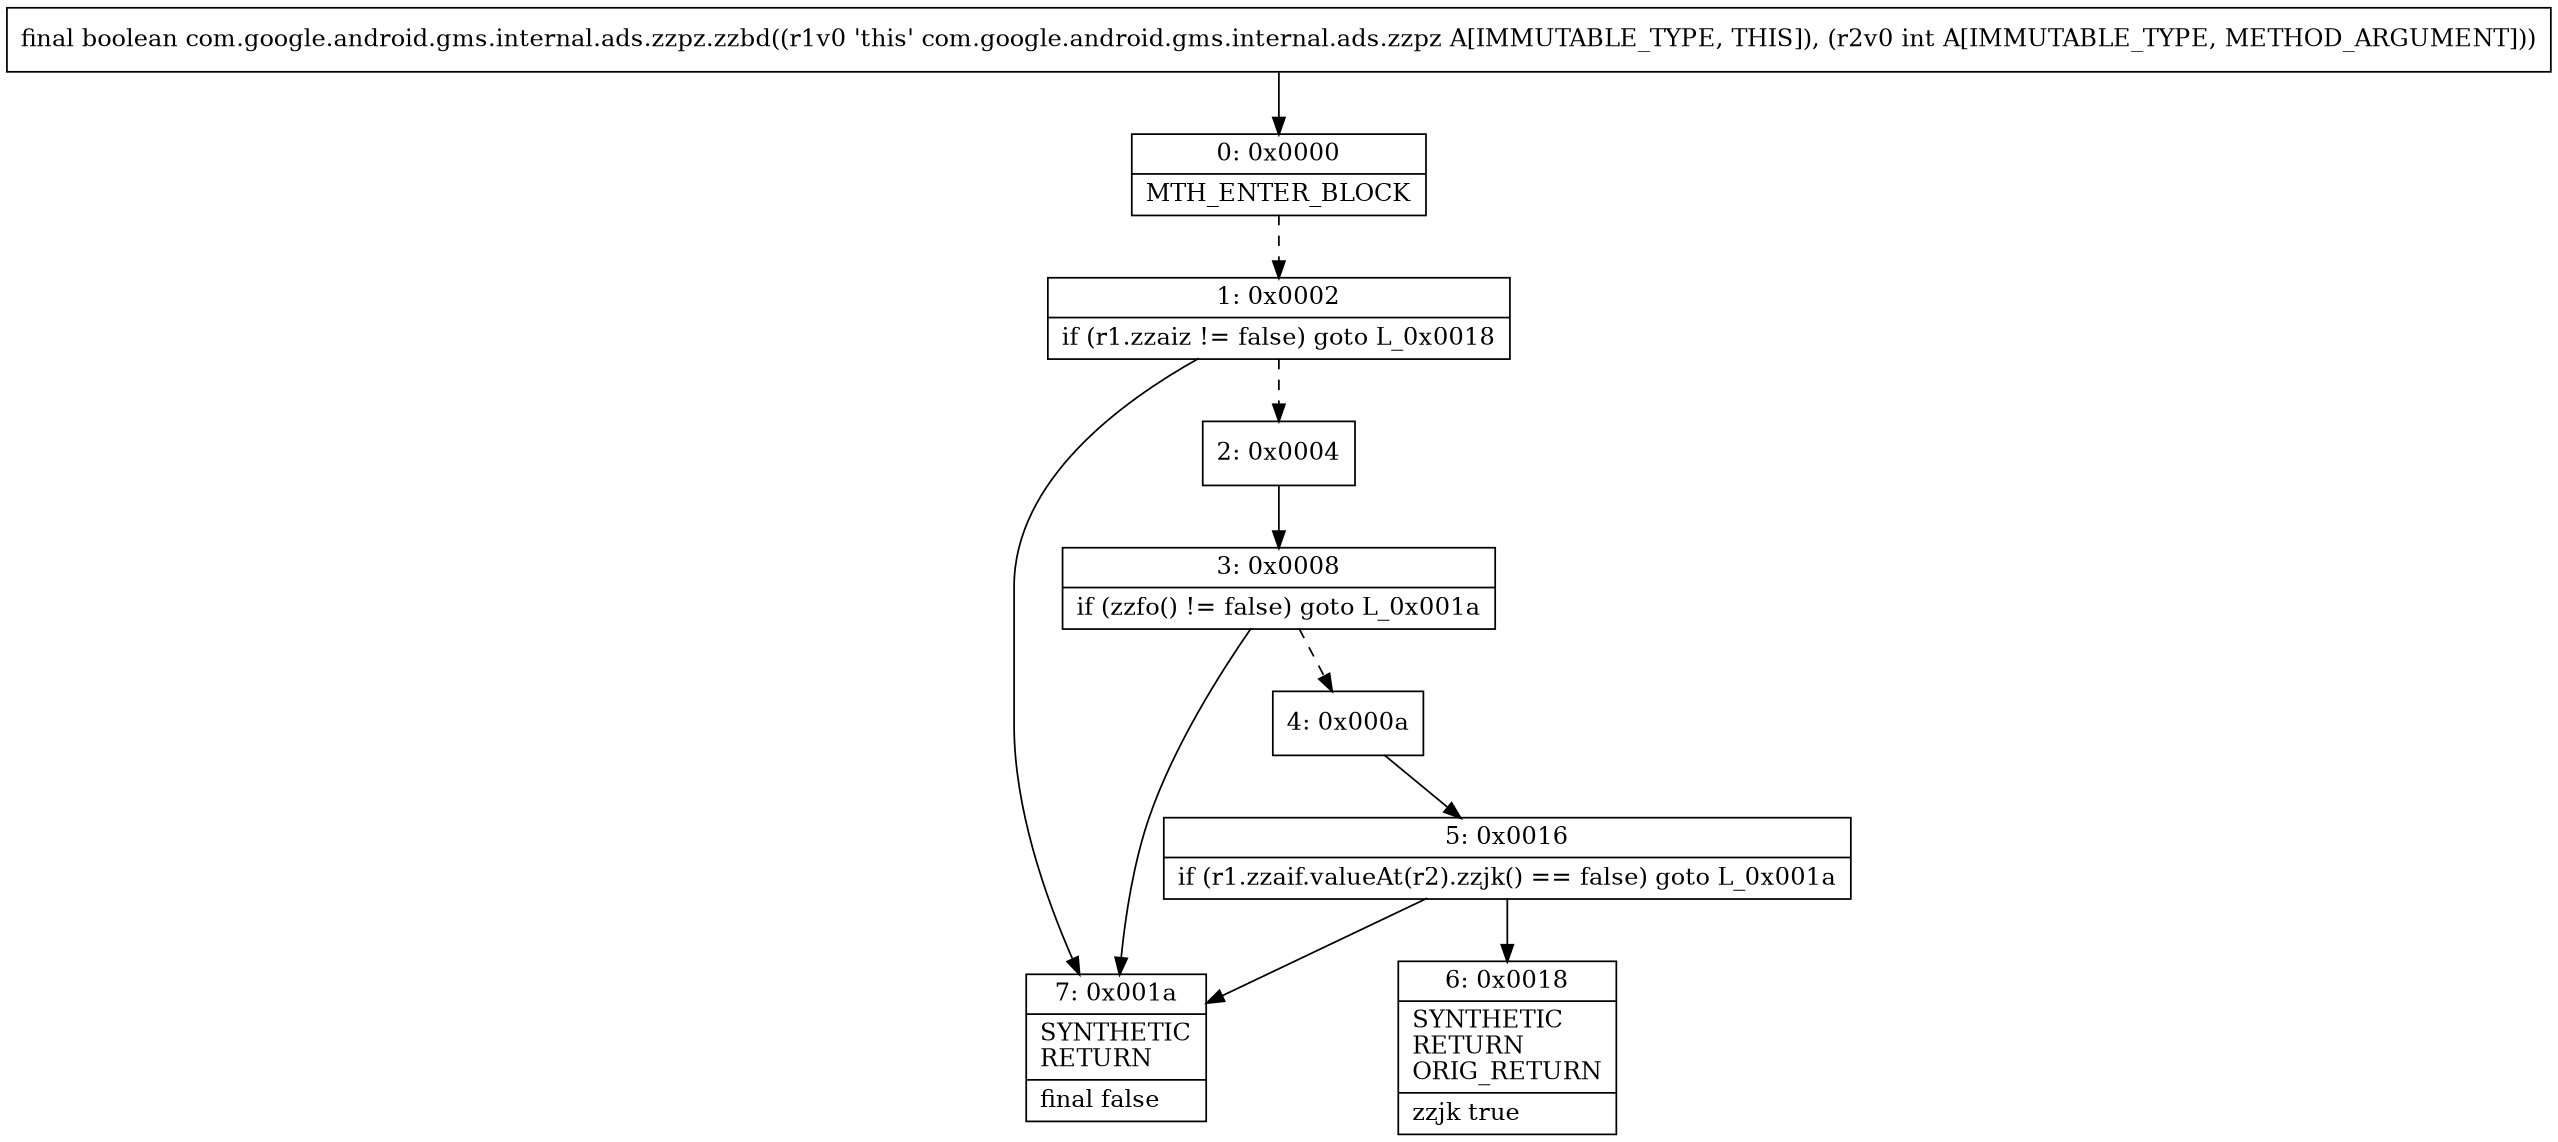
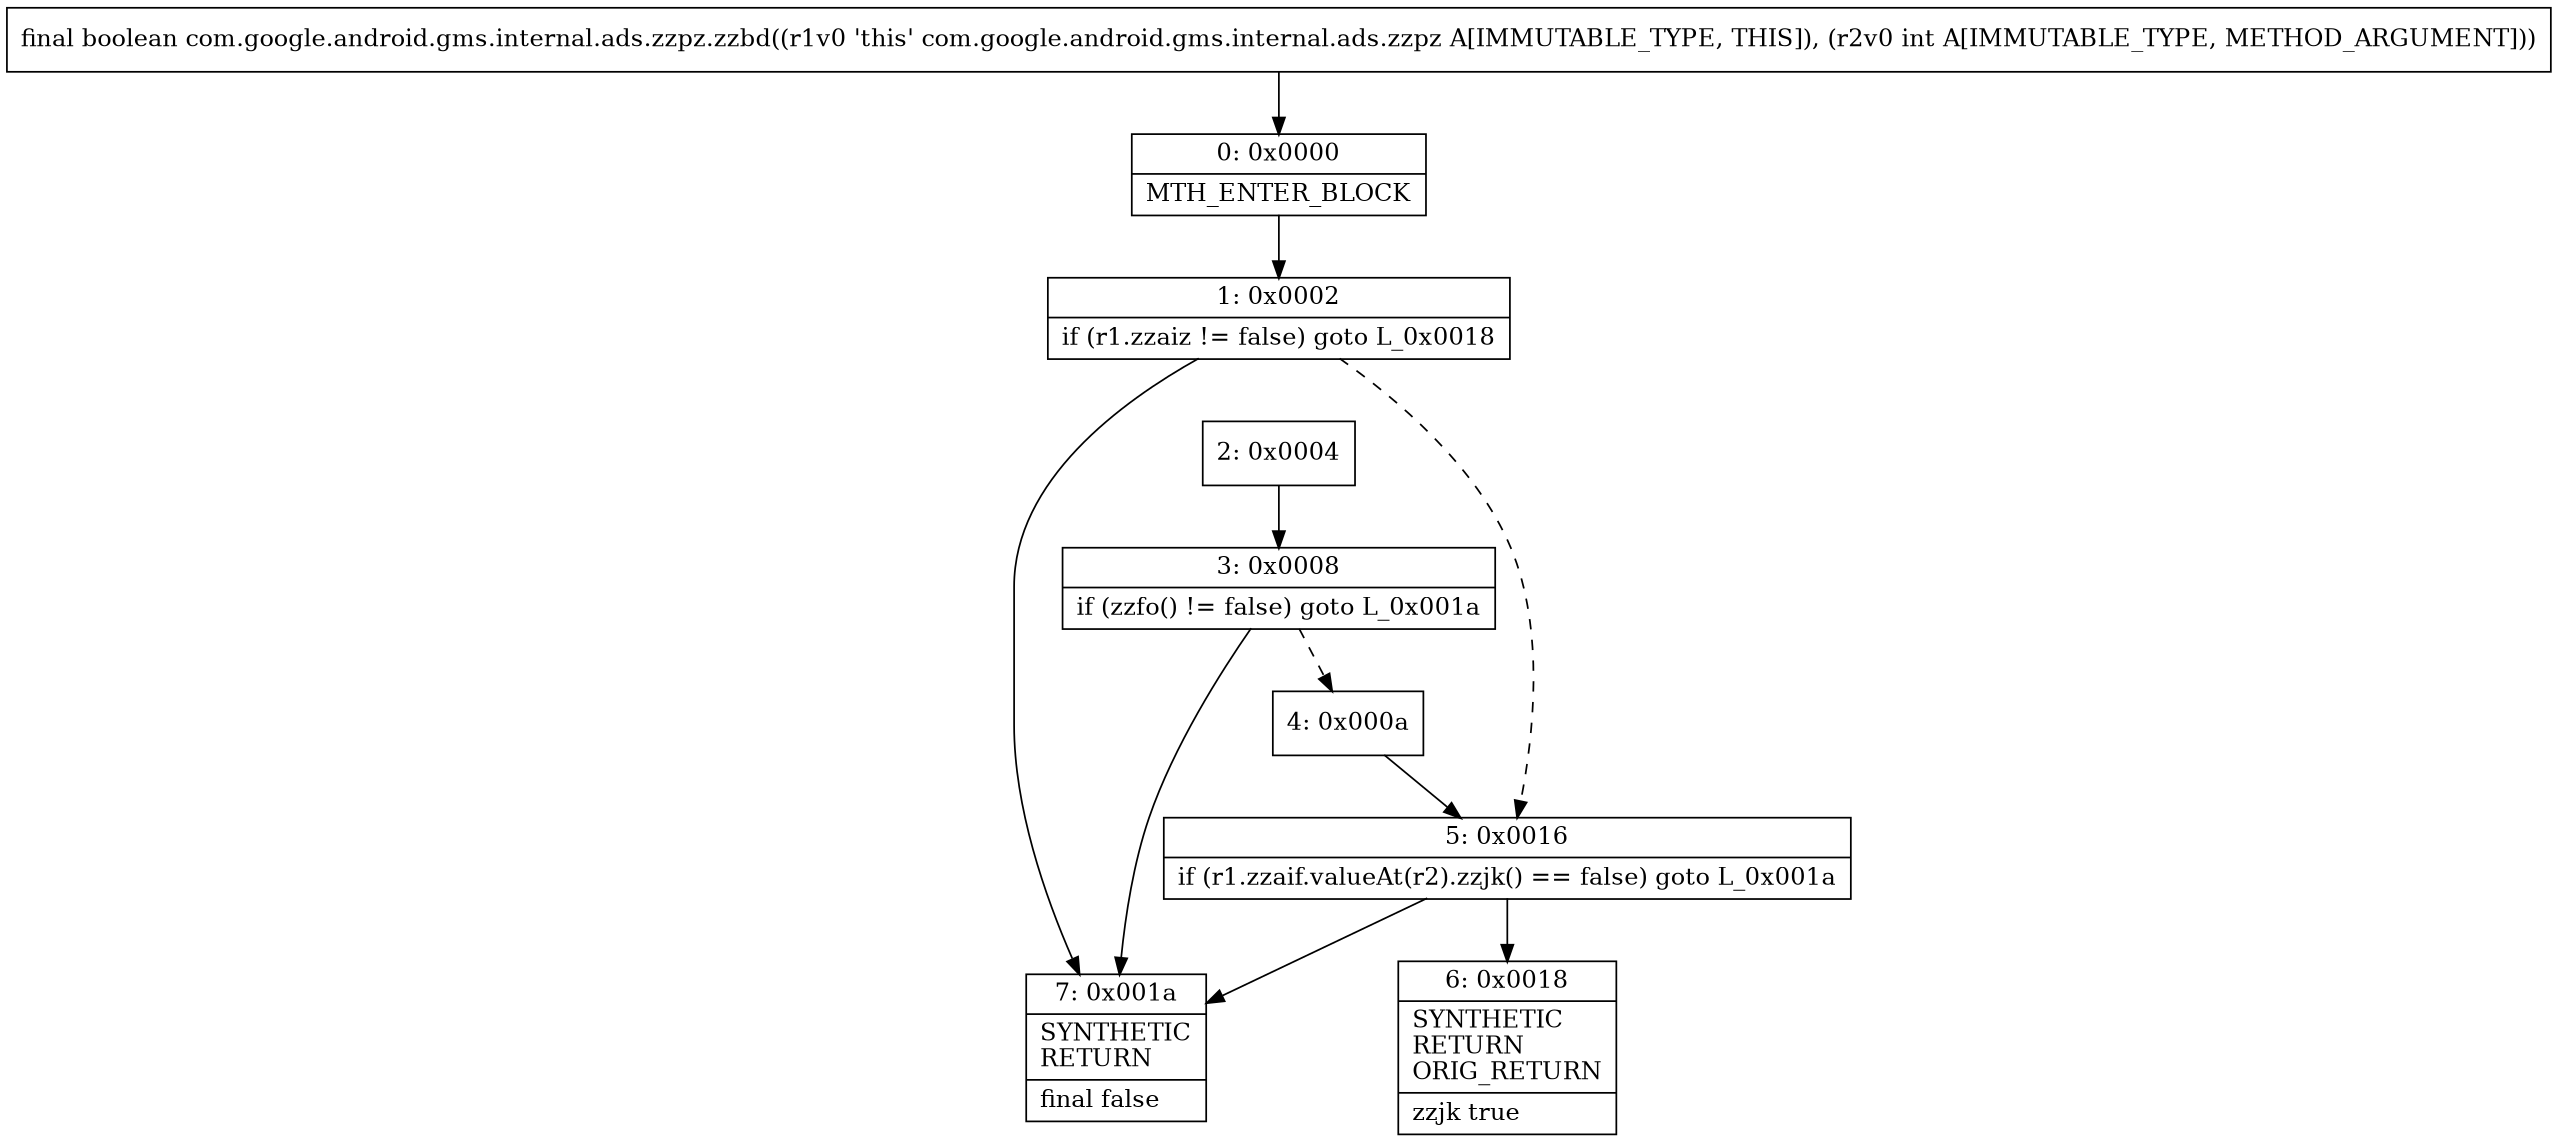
edge "0: 0x0000" -> "1: 0x0002": style dashed -> solid
edge "1: 0x0002" -> "2: 0x0004": now "1: 0x0002" -> "5: 0x0016"
